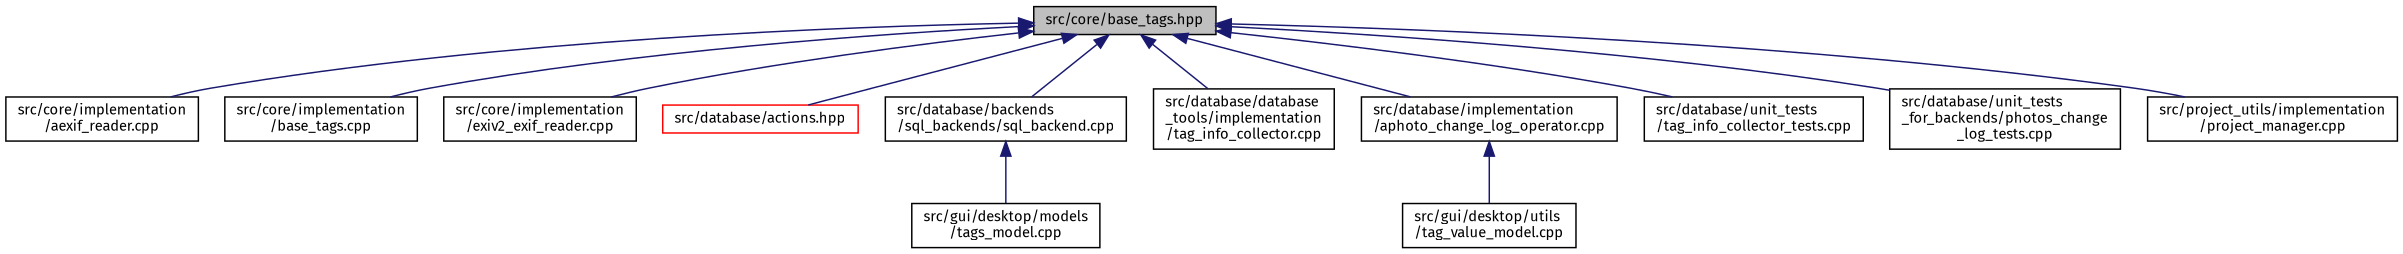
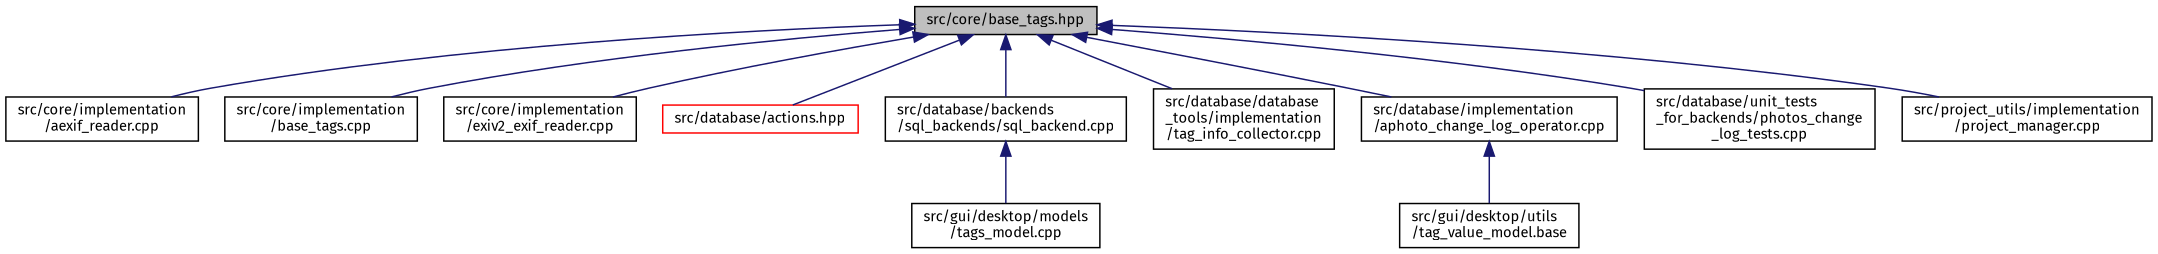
node "src/database/unit_tests /tag_info_collector_tests.cpp": removed
node "src/gui/desktop/utils /tag_value_model.cpp": label "src/gui/desktop/utils /tag_value_model.cpp" -> "src/gui/desktop/utils /tag_value_model.base"
